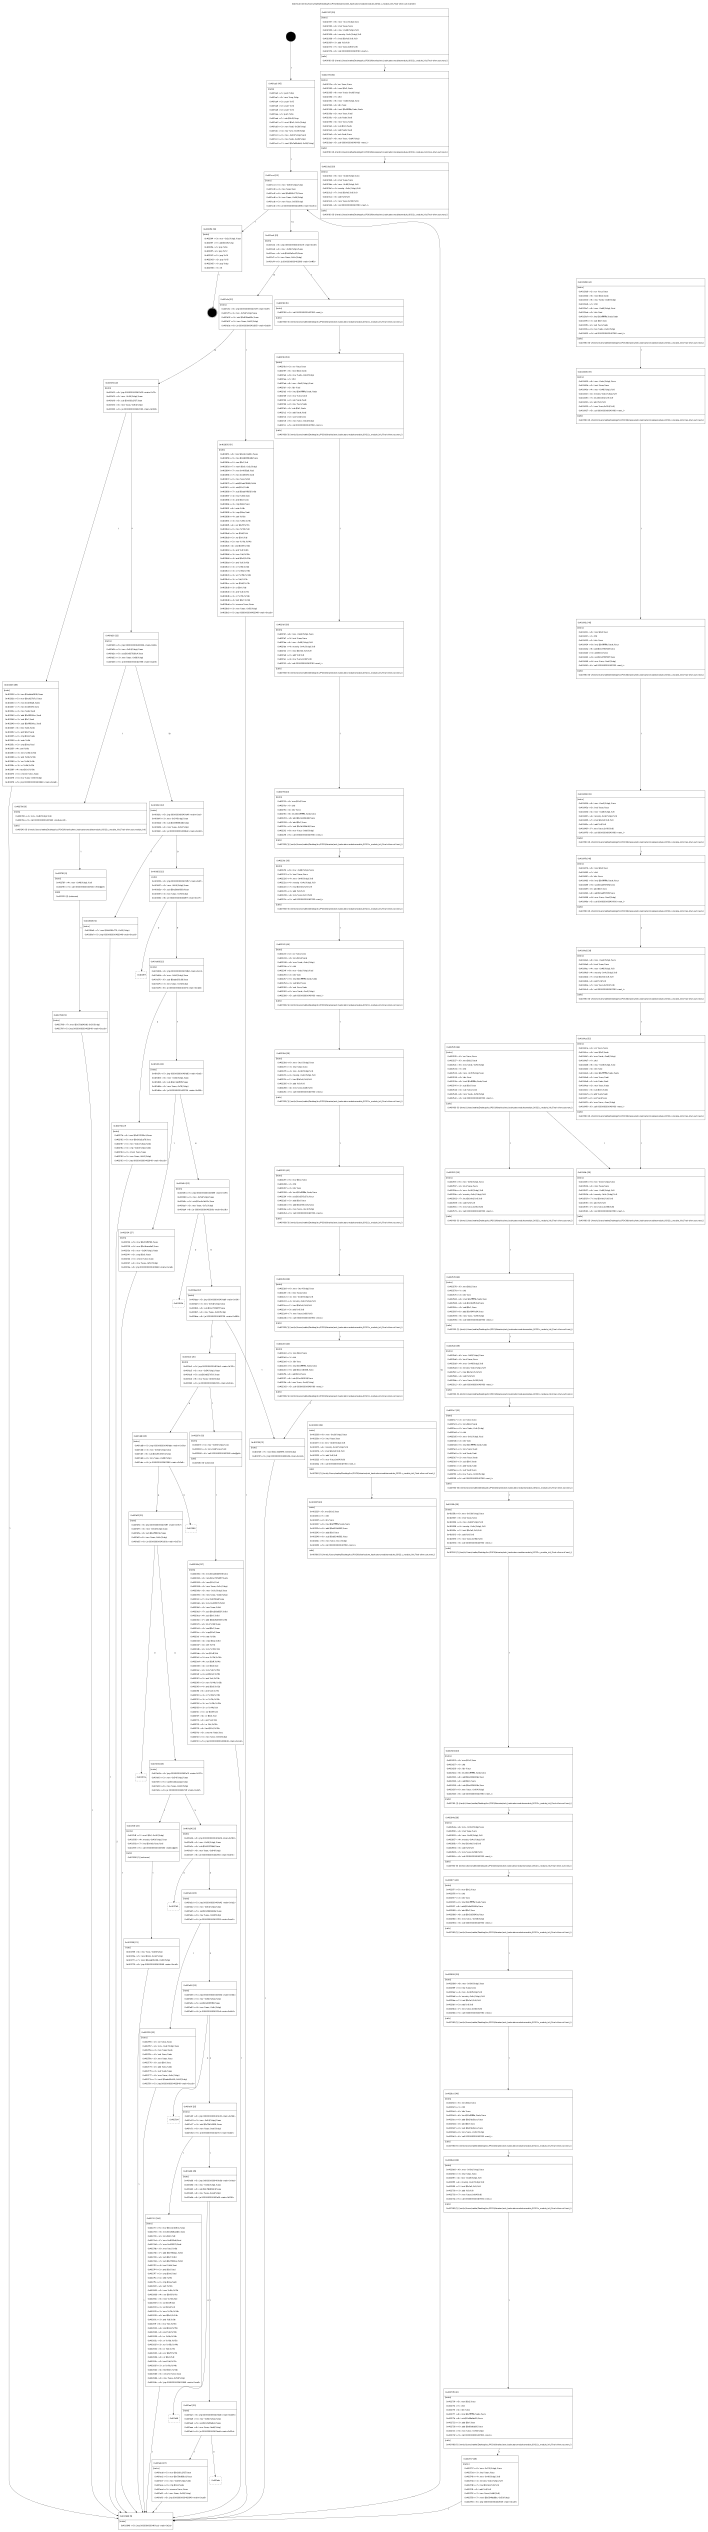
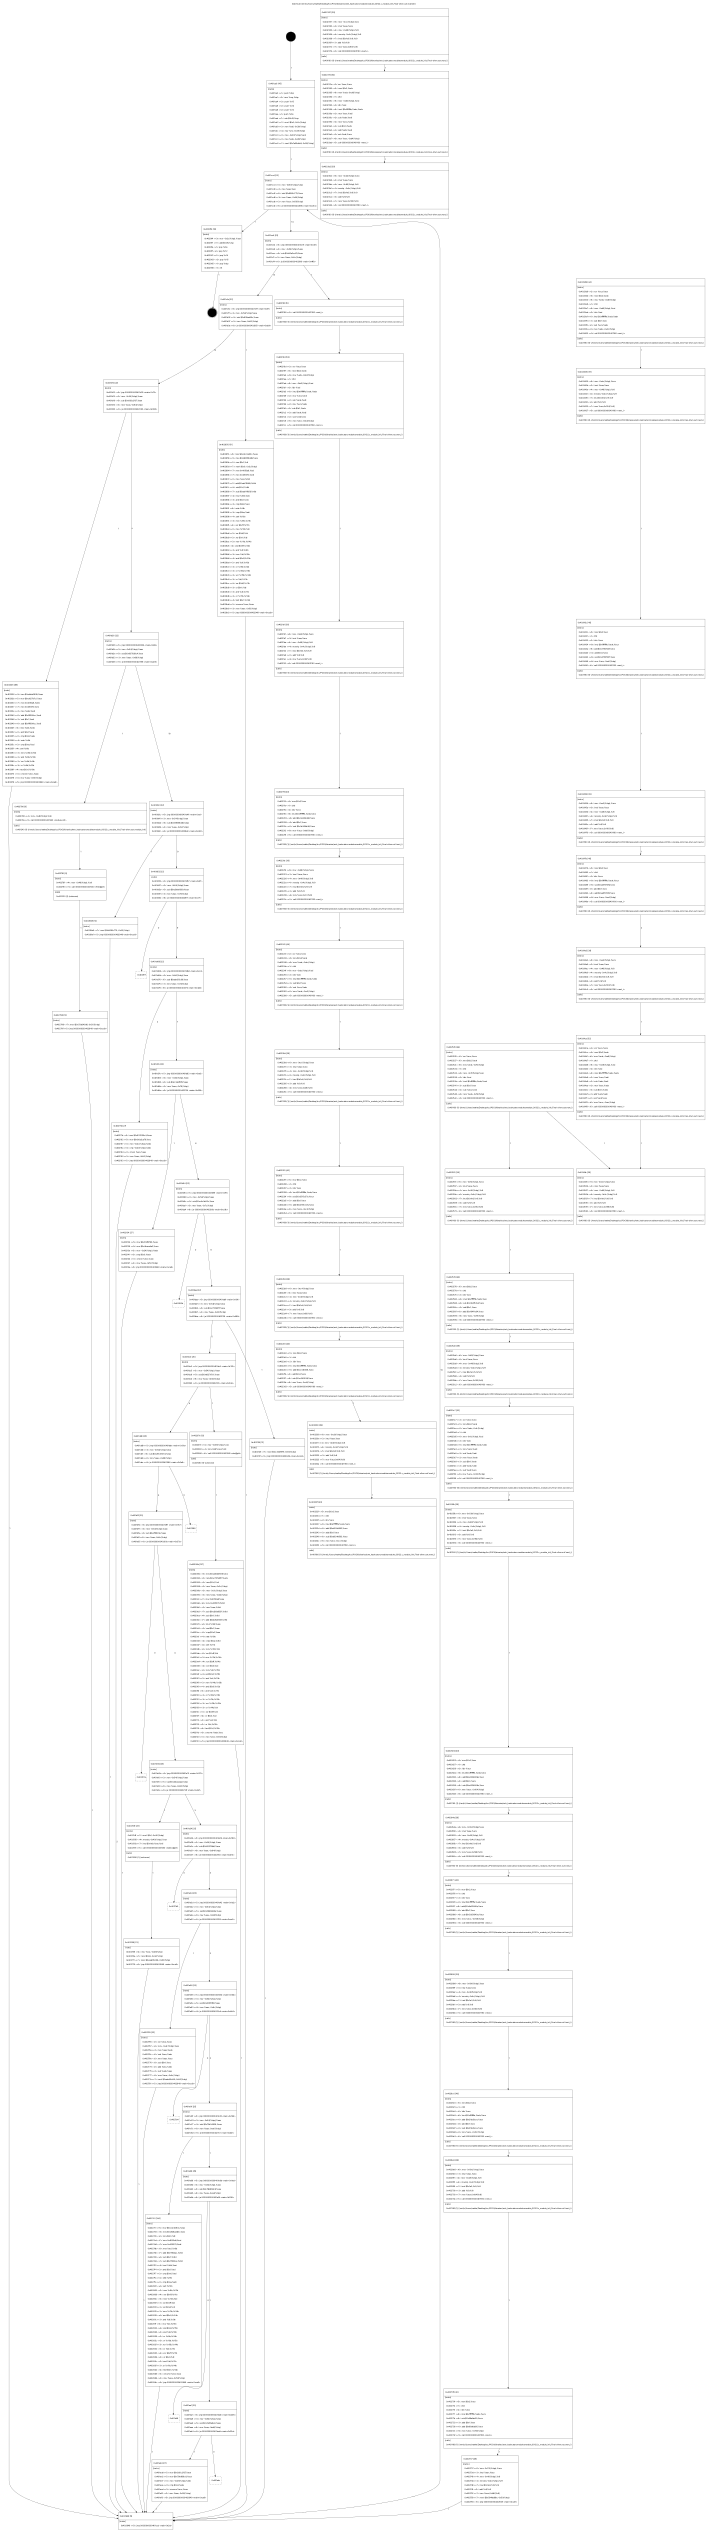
edge "0x4022e0 [40]" -> "0x402128 [12]": now "0x4022e0 [40]" -> "0x402308 [39]"
